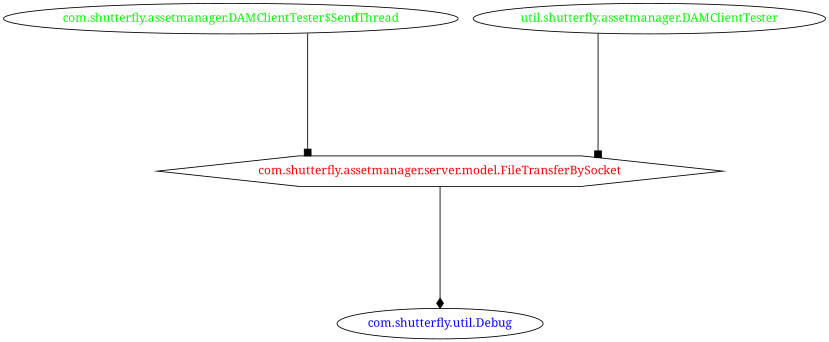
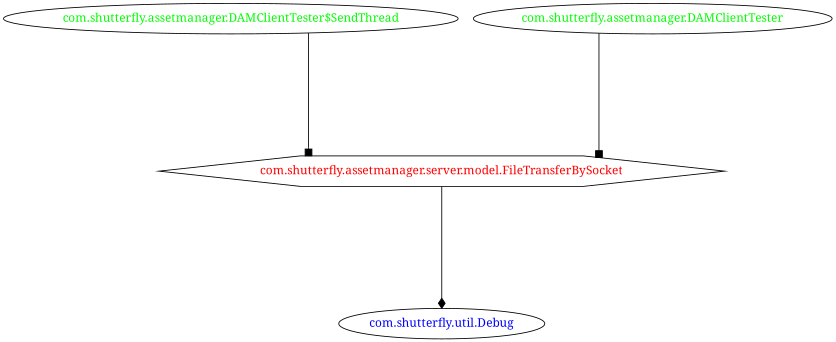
node "util.shutterfly.assetmanager.DAMClientTester": label "util.shutterfly.assetmanager.DAMClientTester" -> "com.shutterfly.assetmanager.DAMClientTester"
